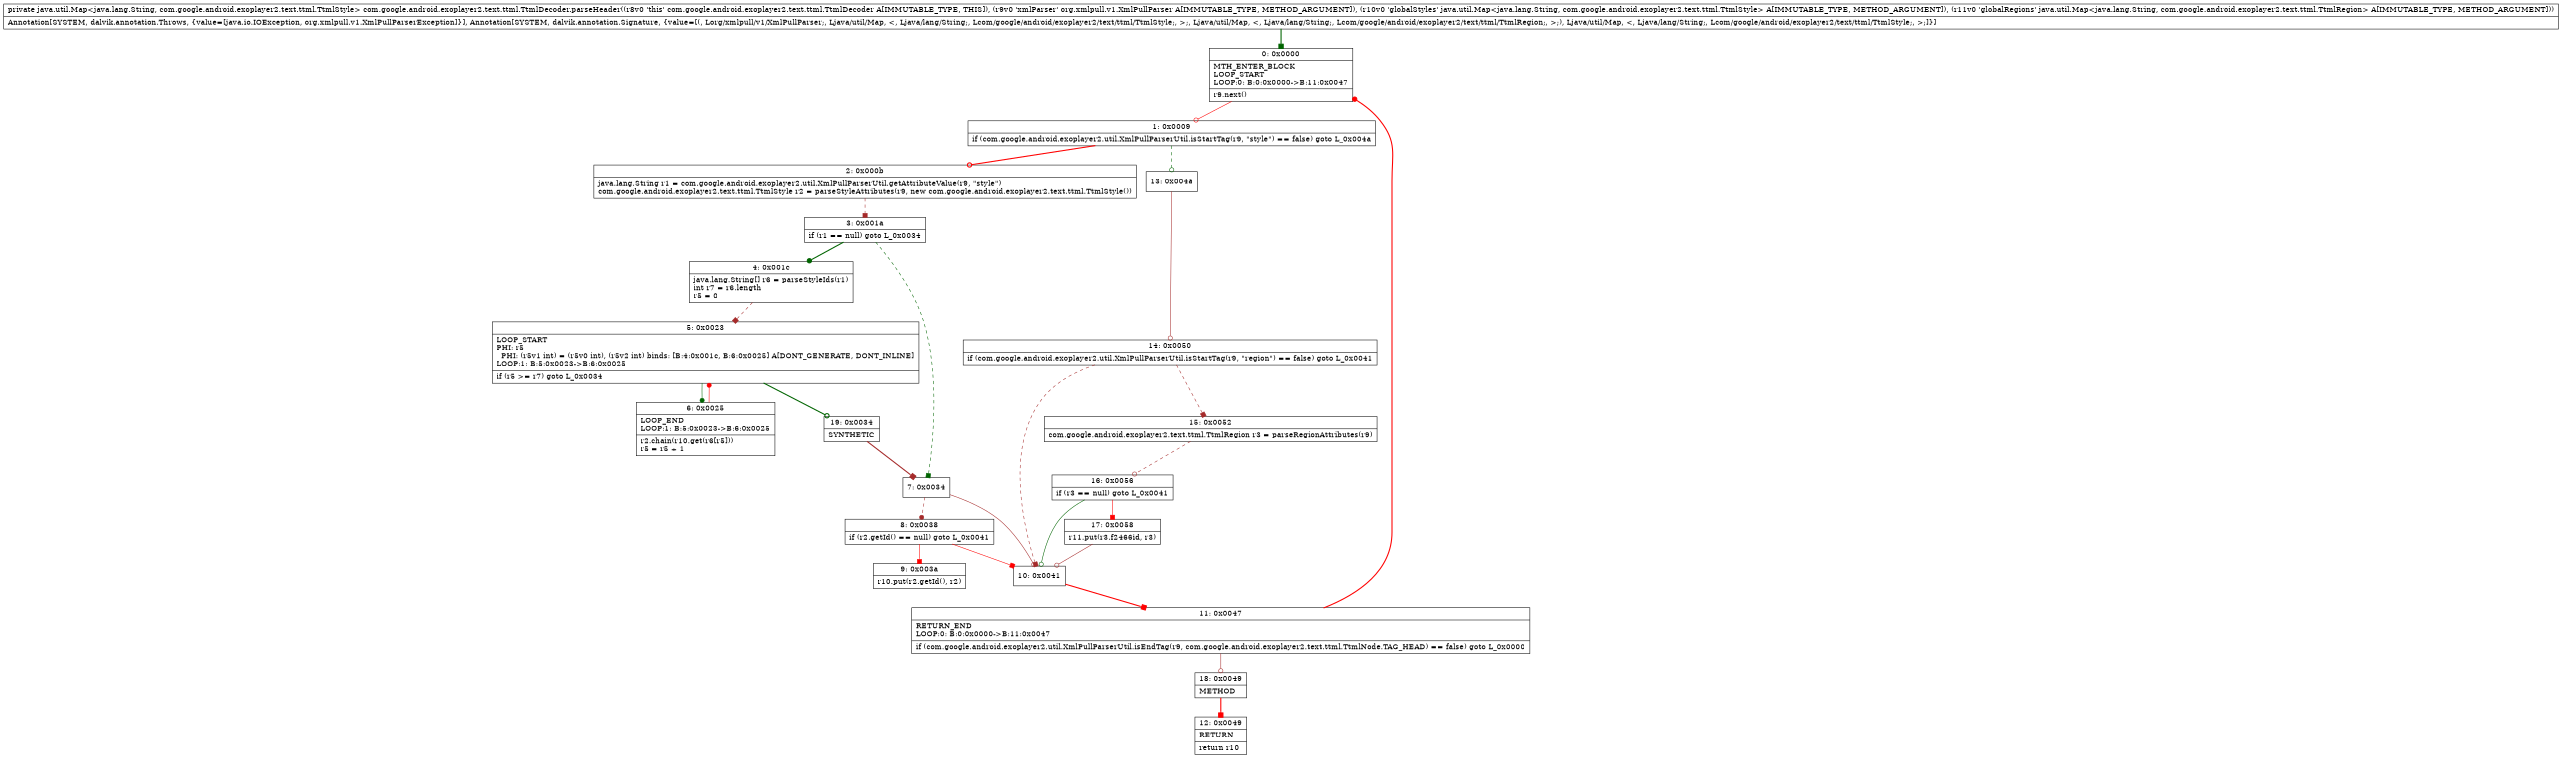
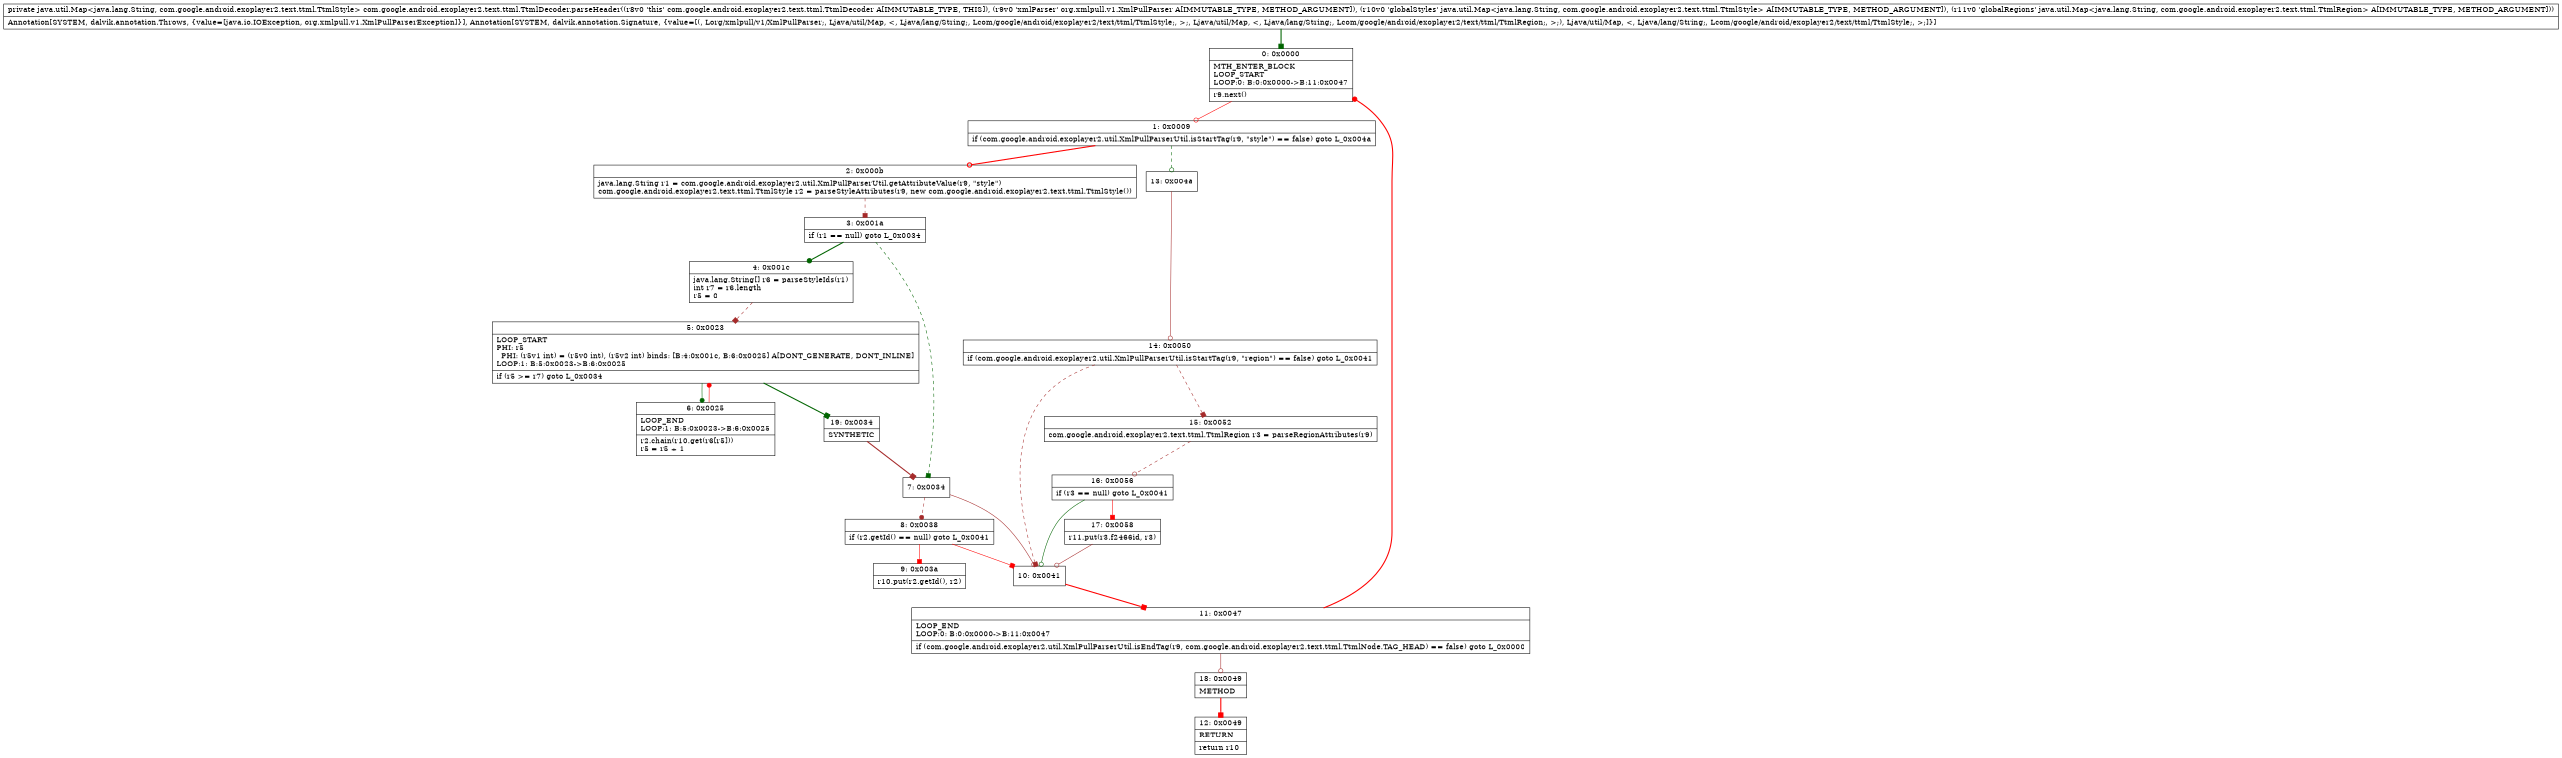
edge "5: 0x0023" -> "19: 0x0034": arrowhead odot -> box
node "11: 0x0047": text "RETURN_END" -> "LOOP_END"
